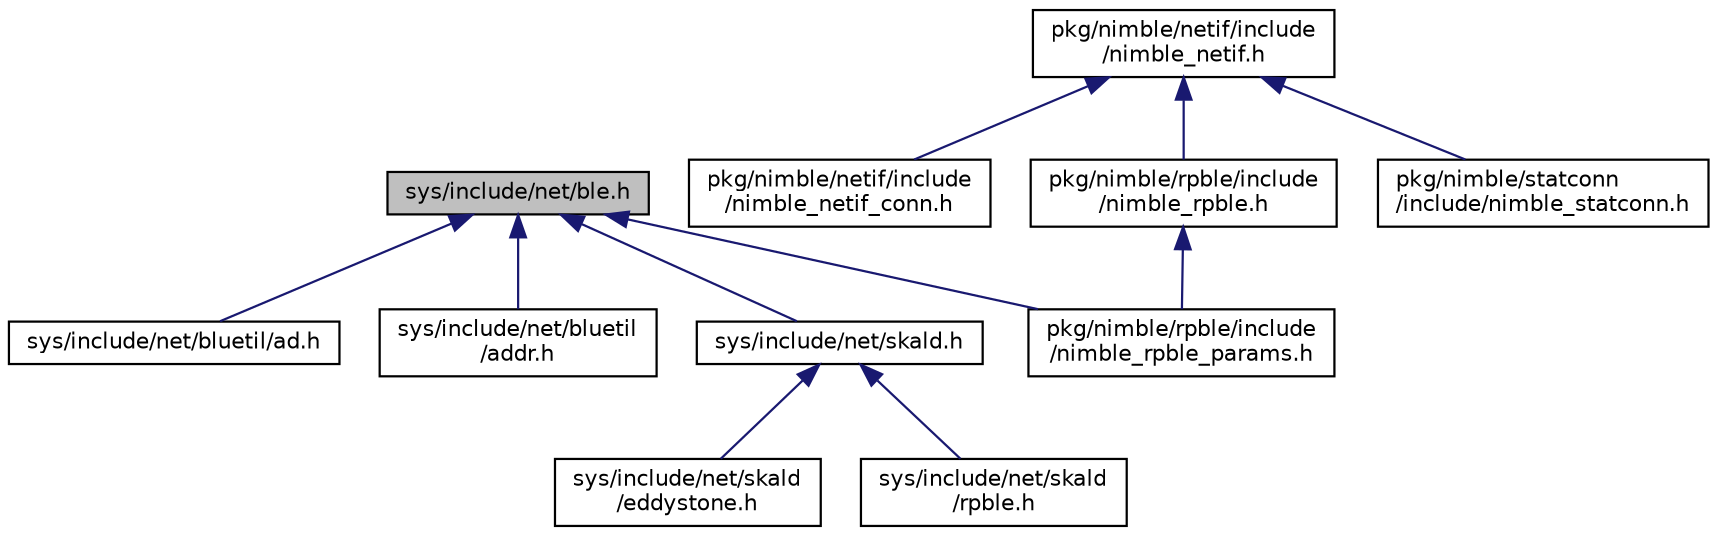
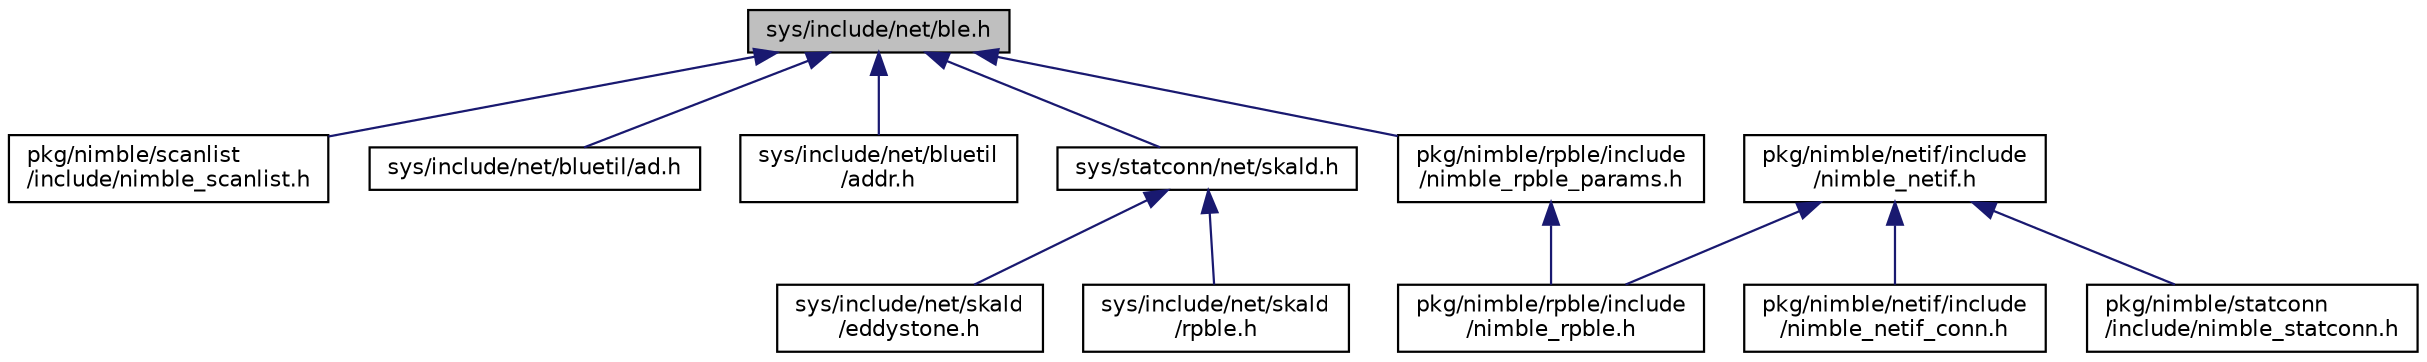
node "pkg/nimble/scanlist /include/nimble_scanlist.h": added
edge "pkg/nimble/rpble/include /nimble_rpble_params.h" -> "pkg/nimble/rpble/include /nimble_rpble.h": reversed
node "sys/include/net/skald.h": label "sys/include/net/skald.h" -> "sys/statconn/net/skald.h"
